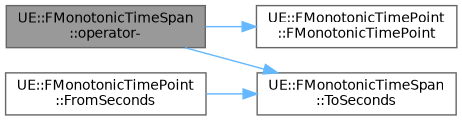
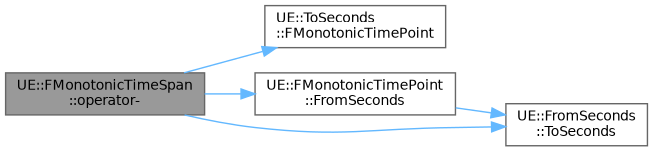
node "UE::FMonotonicTimePoint ::FMonotonicTimePoint": label "UE::FMonotonicTimePoint ::FMonotonicTimePoint" -> "UE::ToSeconds ::FMonotonicTimePoint"
edge "UE::FMonotonicTimeSpan ::operator-" -> "UE::FMonotonicTimePoint ::FromSeconds": added
node "UE::FMonotonicTimeSpan ::ToSeconds": label "UE::FMonotonicTimeSpan ::ToSeconds" -> "UE::FromSeconds ::ToSeconds"
